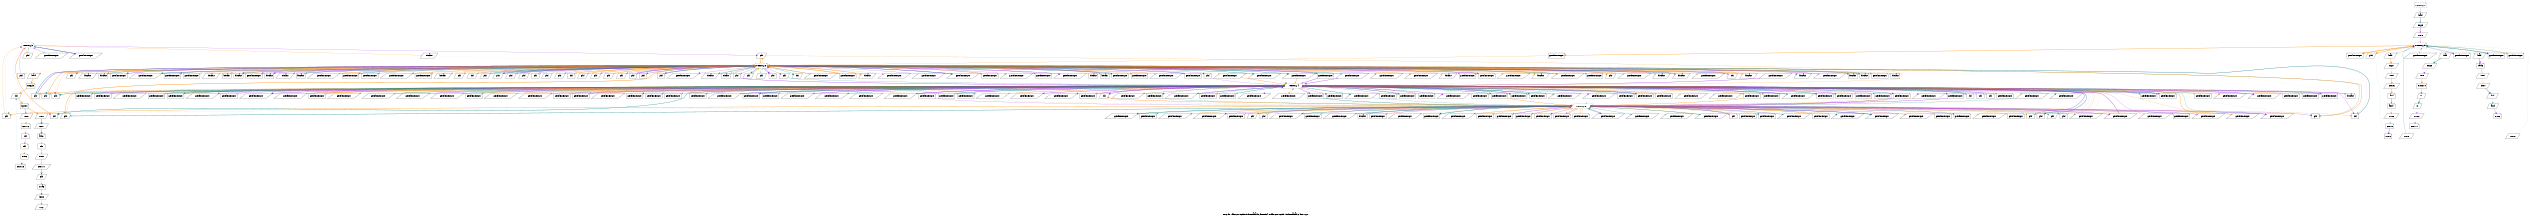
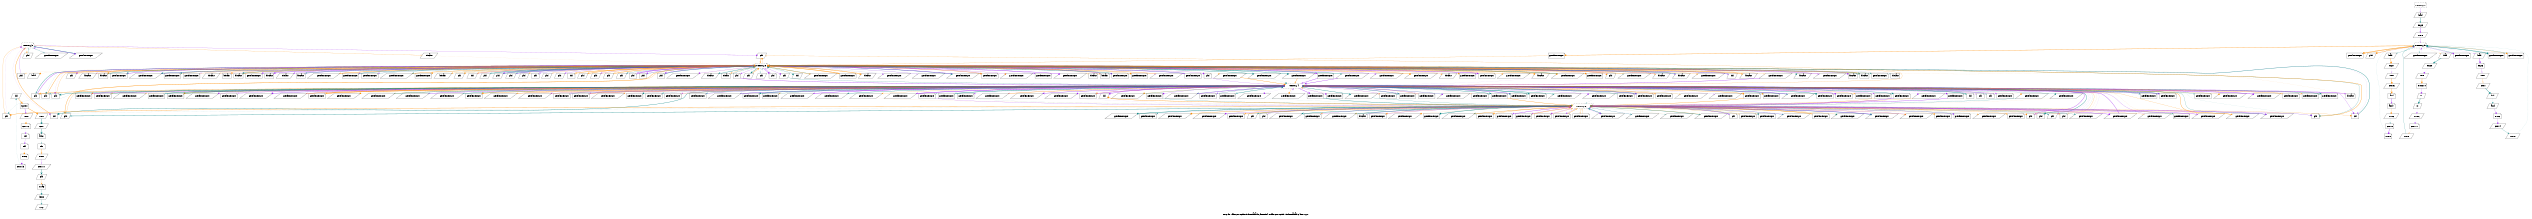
node "load6": label "load6" -> "tmp6"
node "tmp23": removed
node "conv4": added
